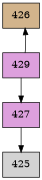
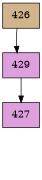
edge "429" -> "426": reversed
node "425": removed
